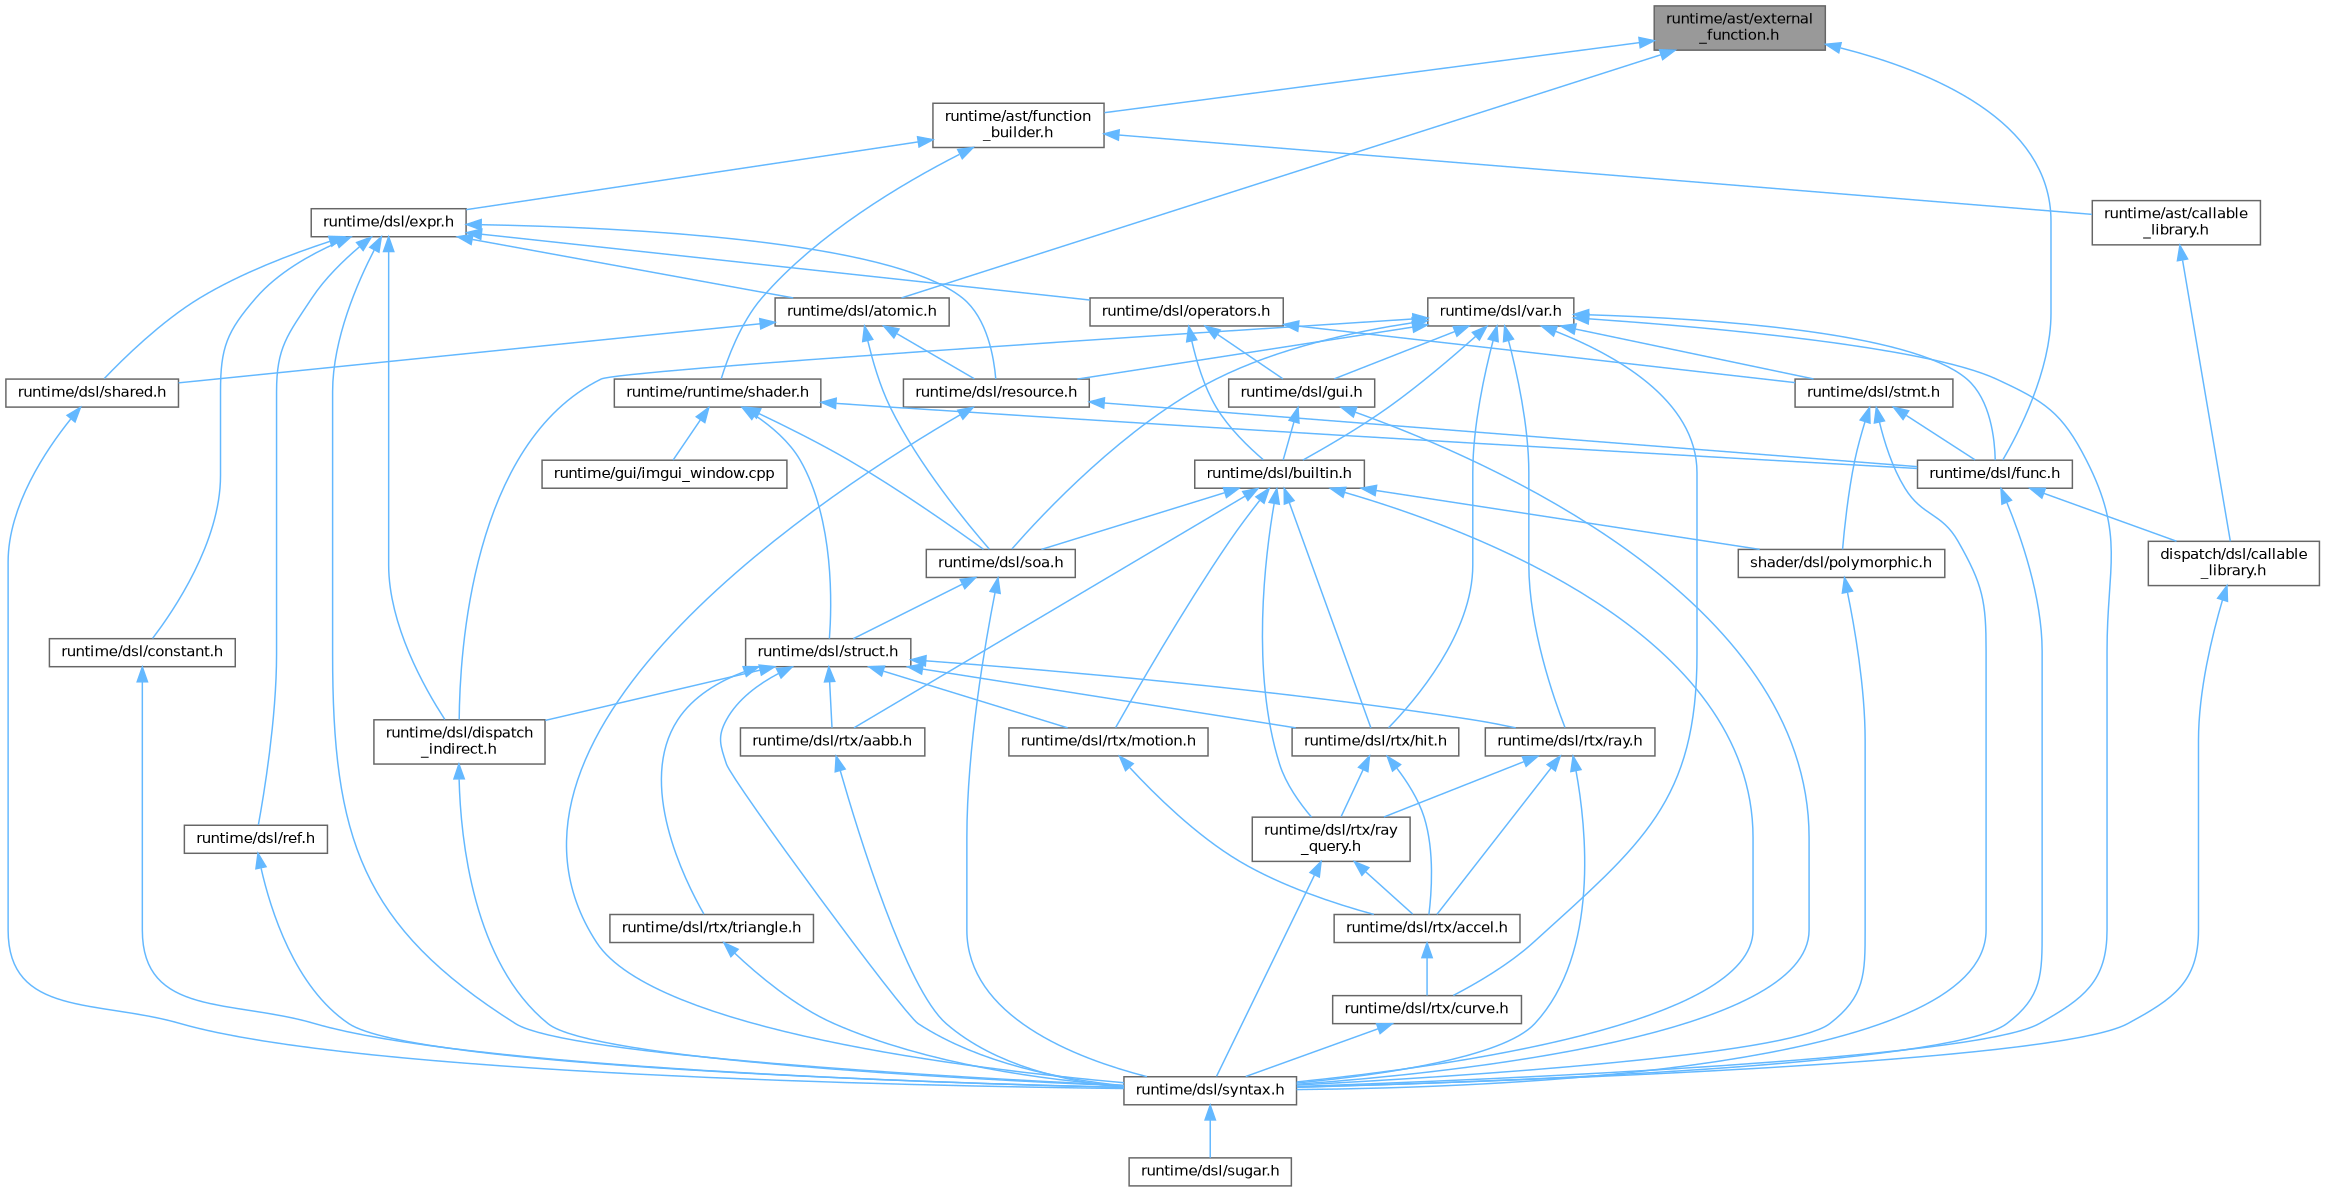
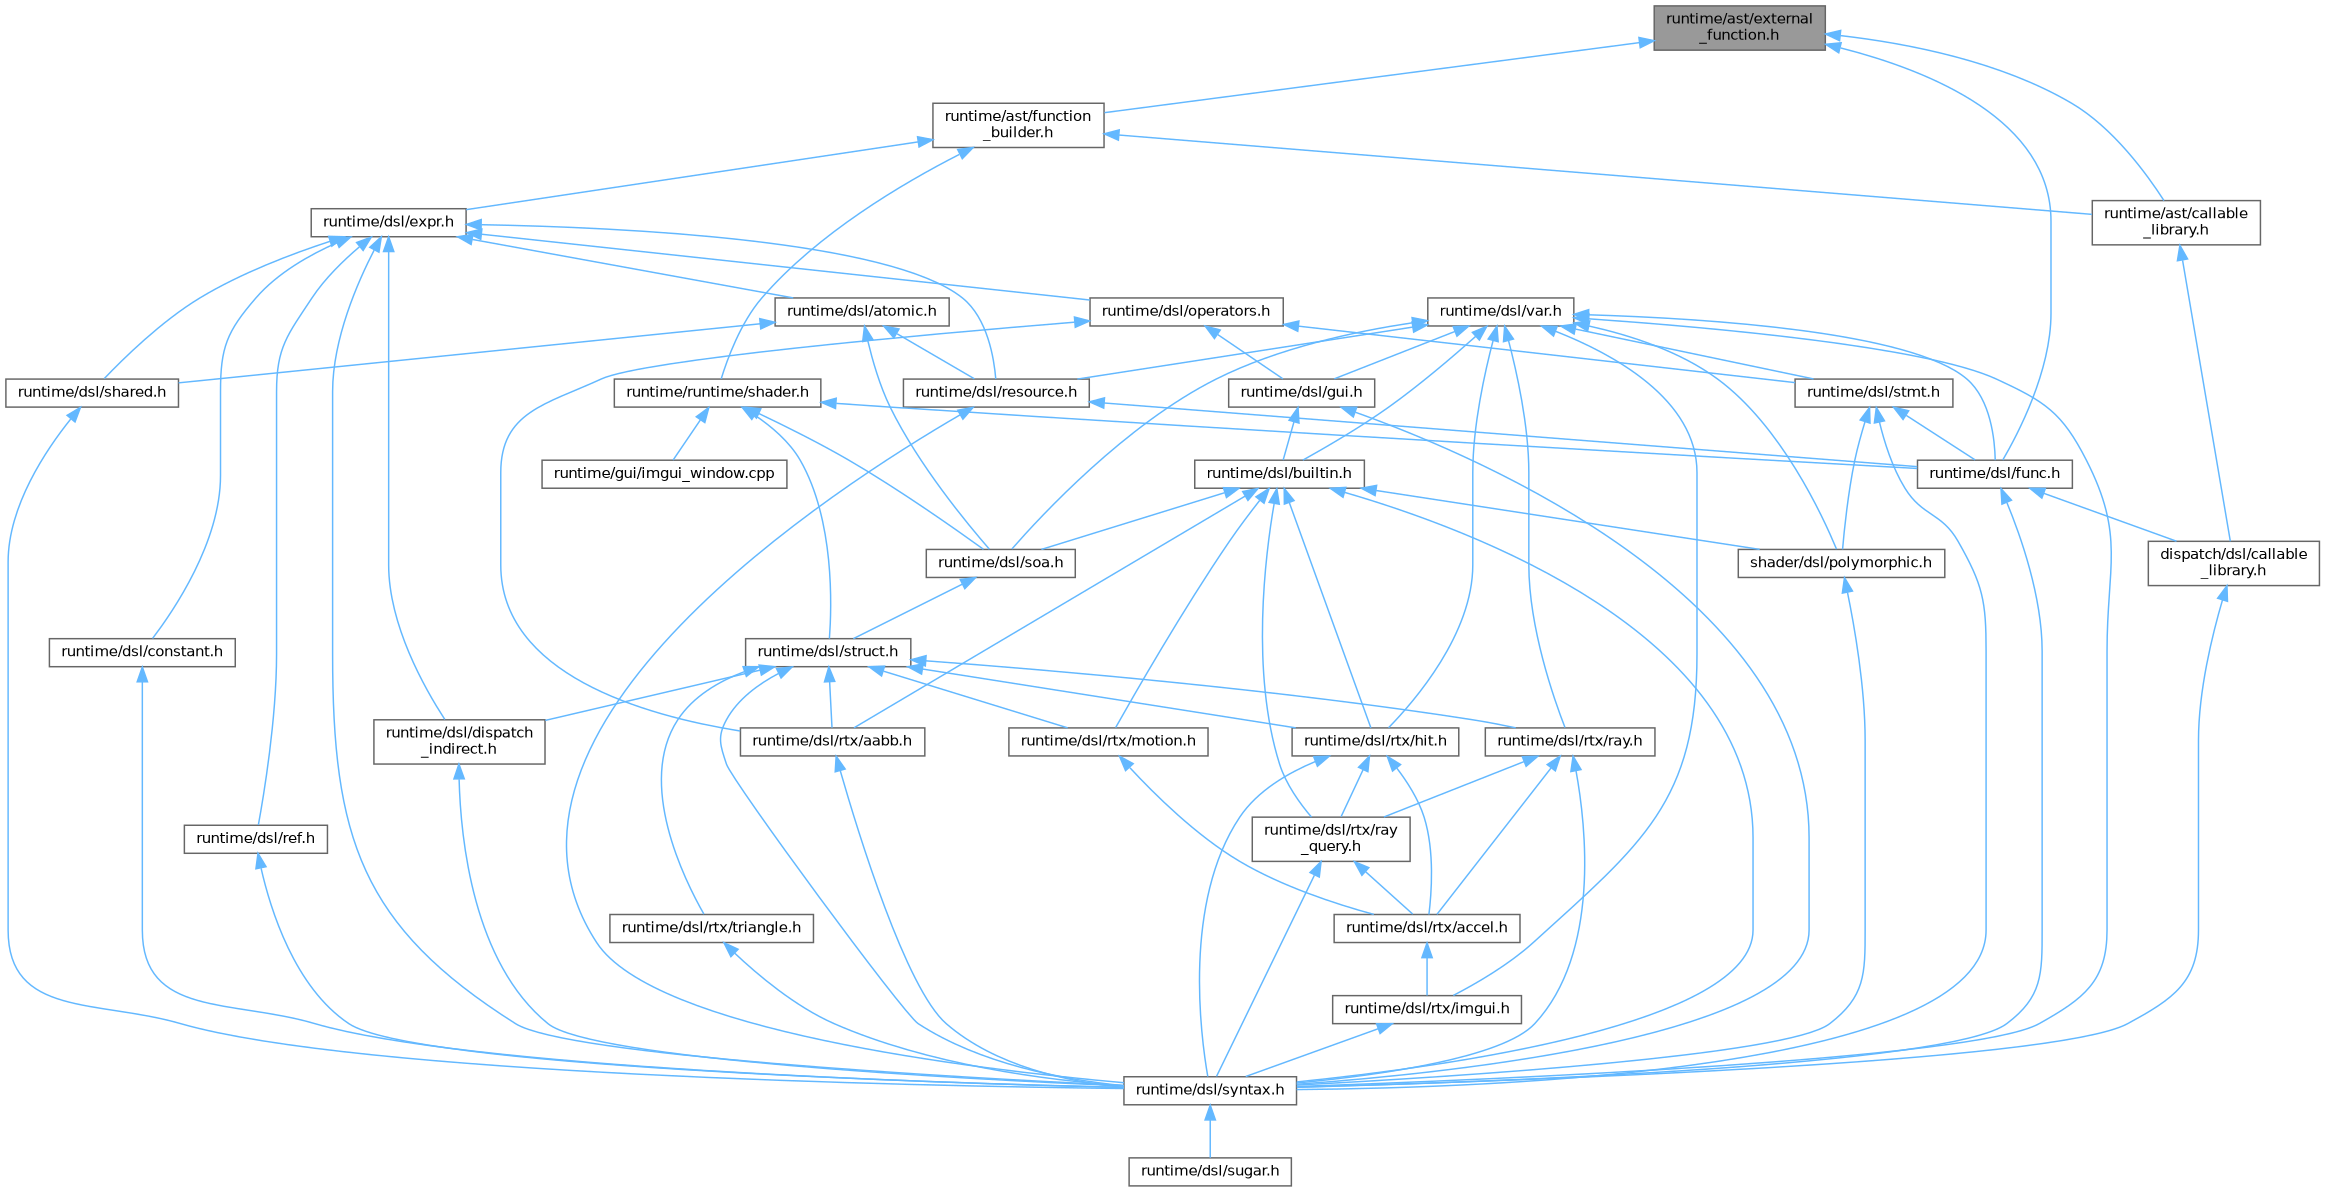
edge "runtime/dsl/atomic.h" -> "runtime/ast/external _function.h": now "runtime/ast/callable _library.h" -> "runtime/ast/external _function.h"
edge "runtime/dsl/dispatch _indirect.h" -> "runtime/dsl/var.h": now "shader/dsl/polymorphic.h" -> "runtime/dsl/var.h"
edge "runtime/dsl/builtin.h" -> "runtime/dsl/operators.h": now "runtime/dsl/rtx/aabb.h" -> "runtime/dsl/operators.h"
edge "runtime/dsl/syntax.h" -> "runtime/dsl/soa.h": now "runtime/dsl/syntax.h" -> "runtime/dsl/rtx/hit.h"
node "runtime/dsl/rtx/curve.h": label "runtime/dsl/rtx/curve.h" -> "runtime/dsl/rtx/imgui.h"
